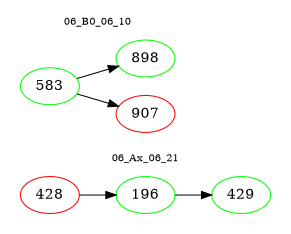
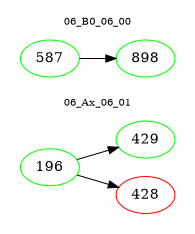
cluster "06_B0_06_10": label "06_B0_06_10" -> "06_B0_06_00"
node "583": label "583" -> "587"
node "907": removed
cluster "06_Ax_06_21": label "06_Ax_06_21" -> "06_Ax_06_01"
edge "428" -> "196": reversed
